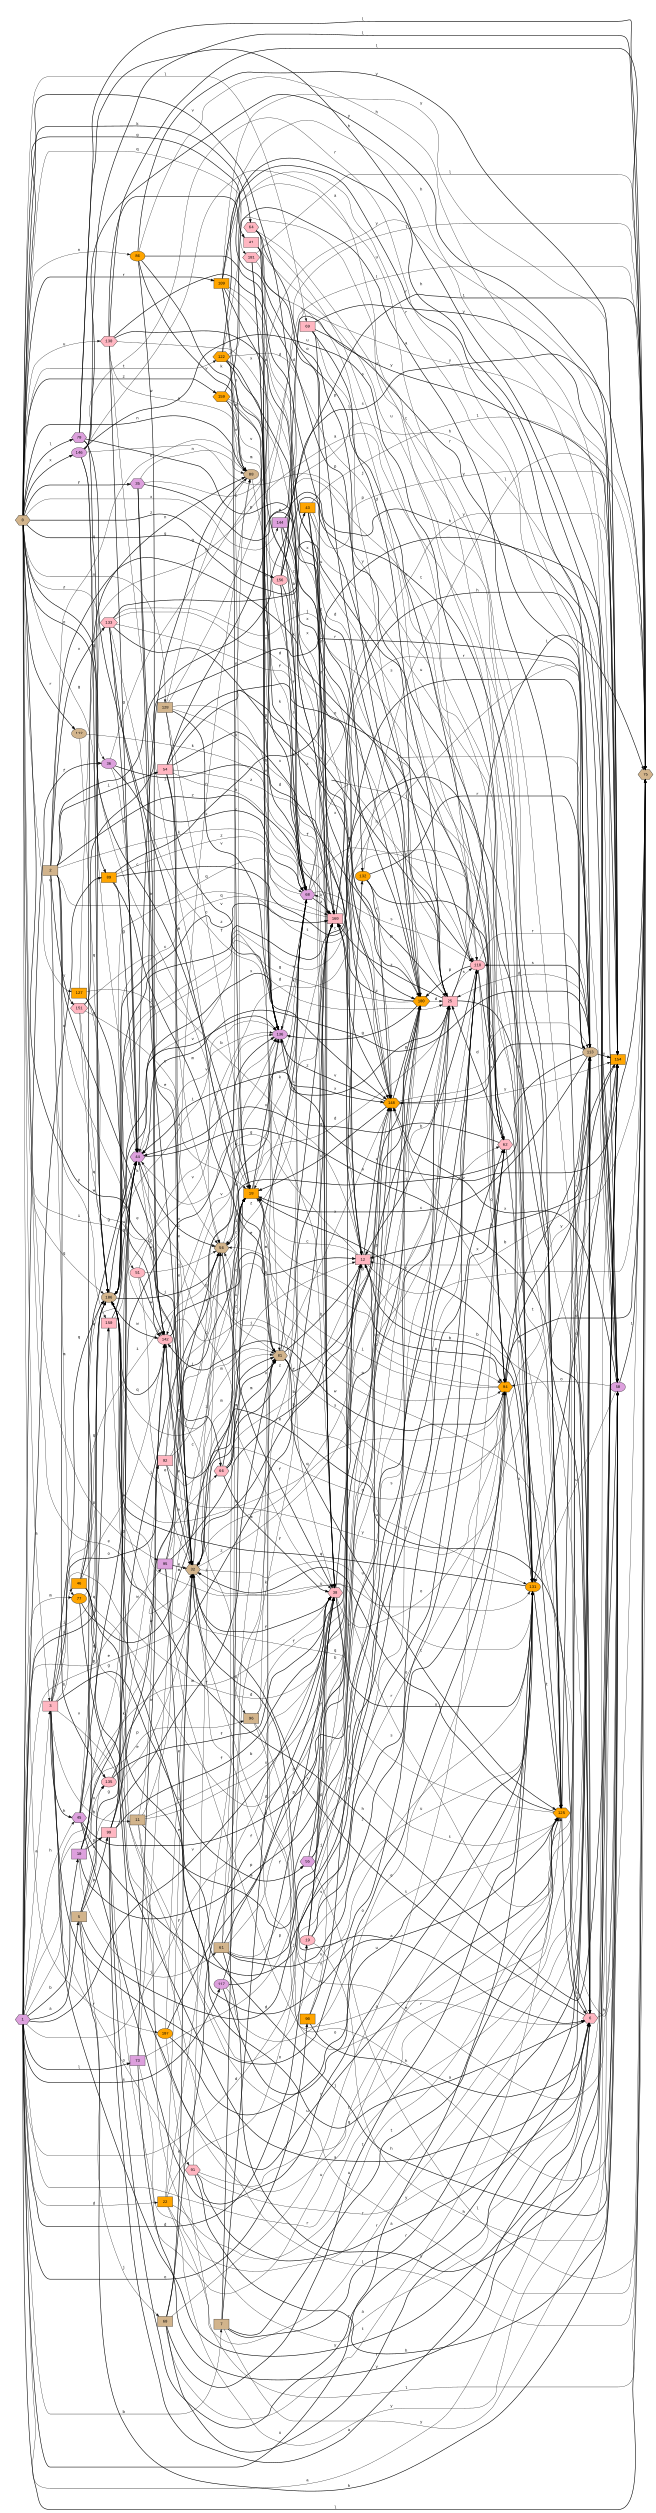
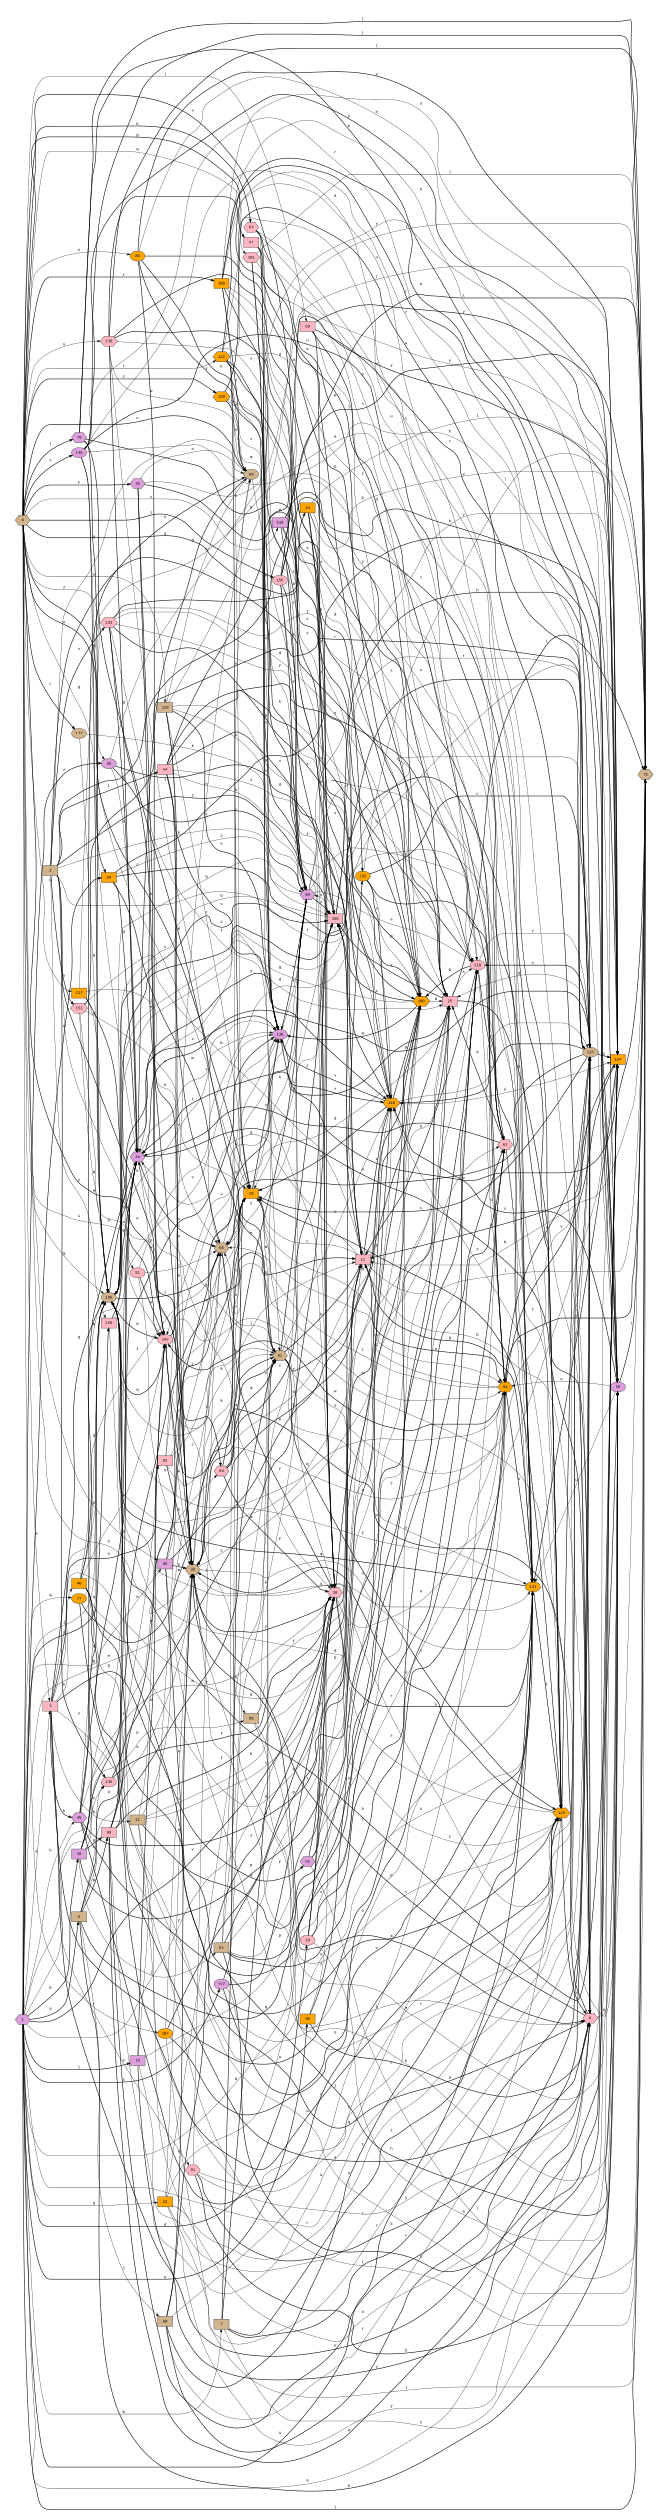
edge "128" -> "56": style solid -> bold
edge "2" -> "77": removed, label "m"
